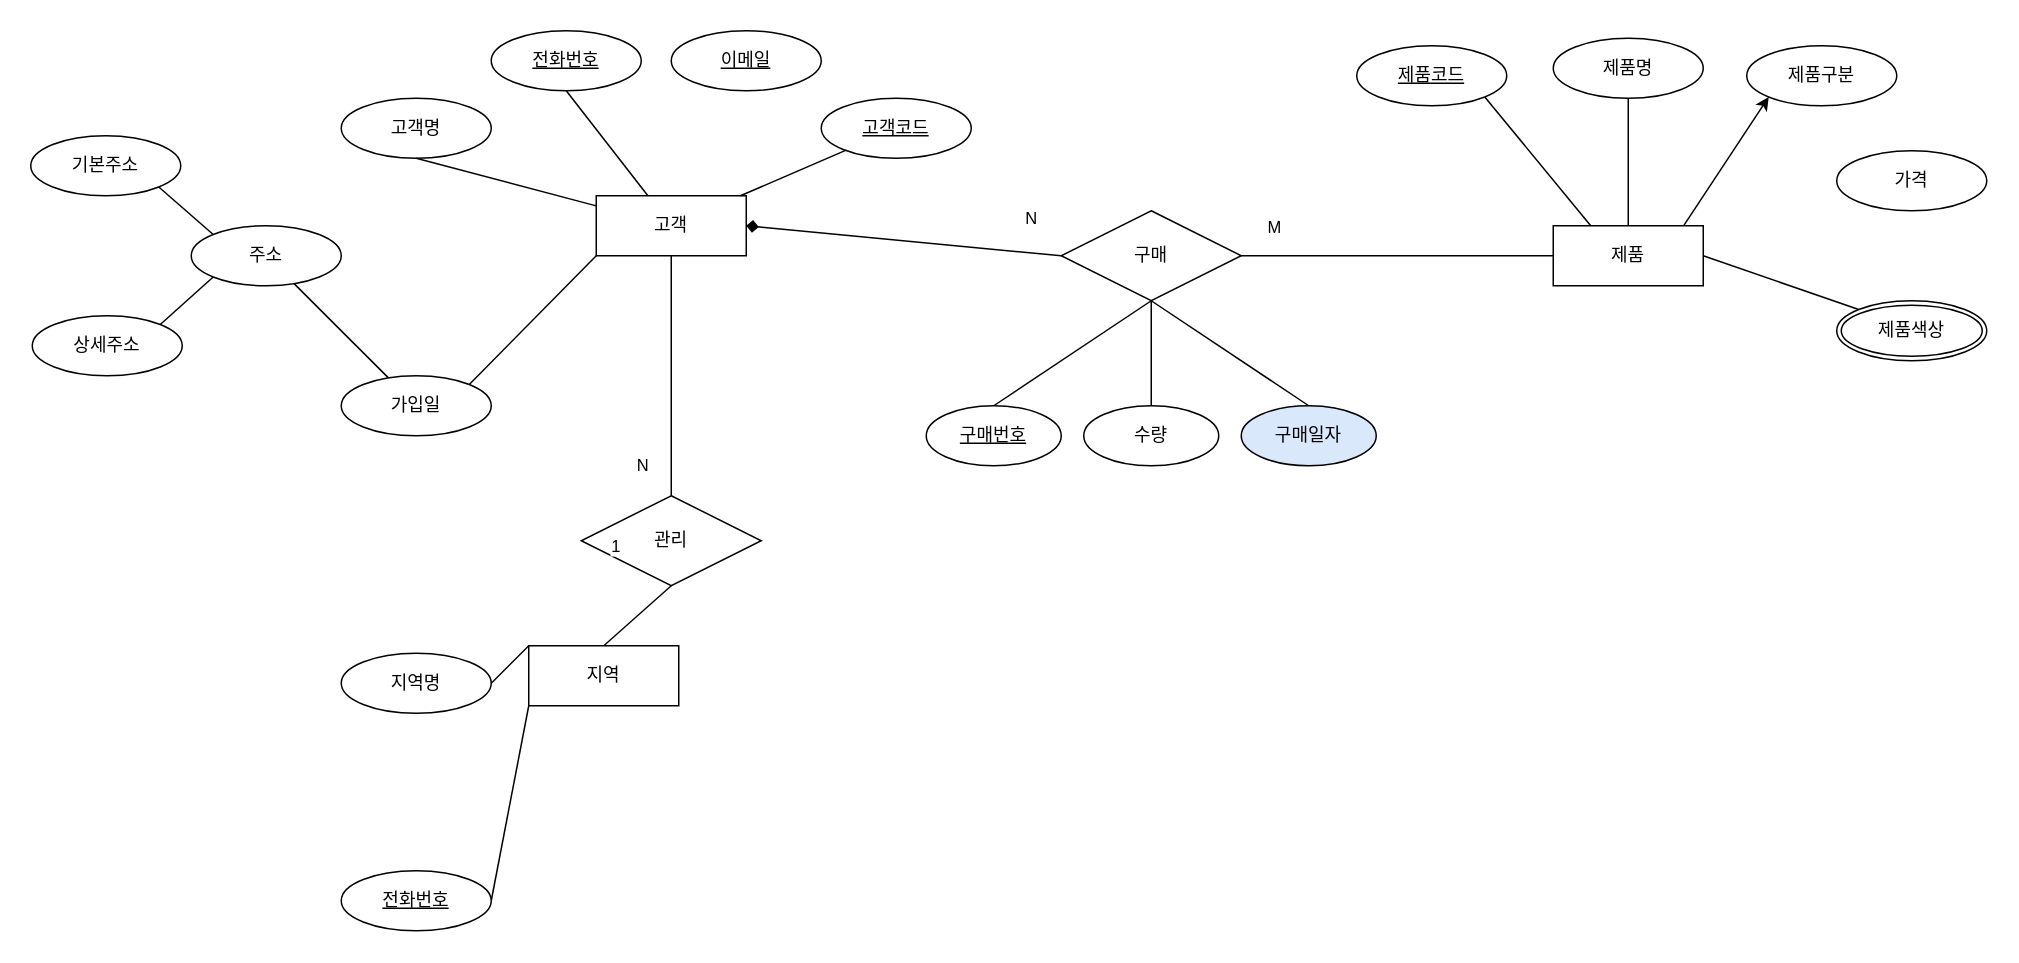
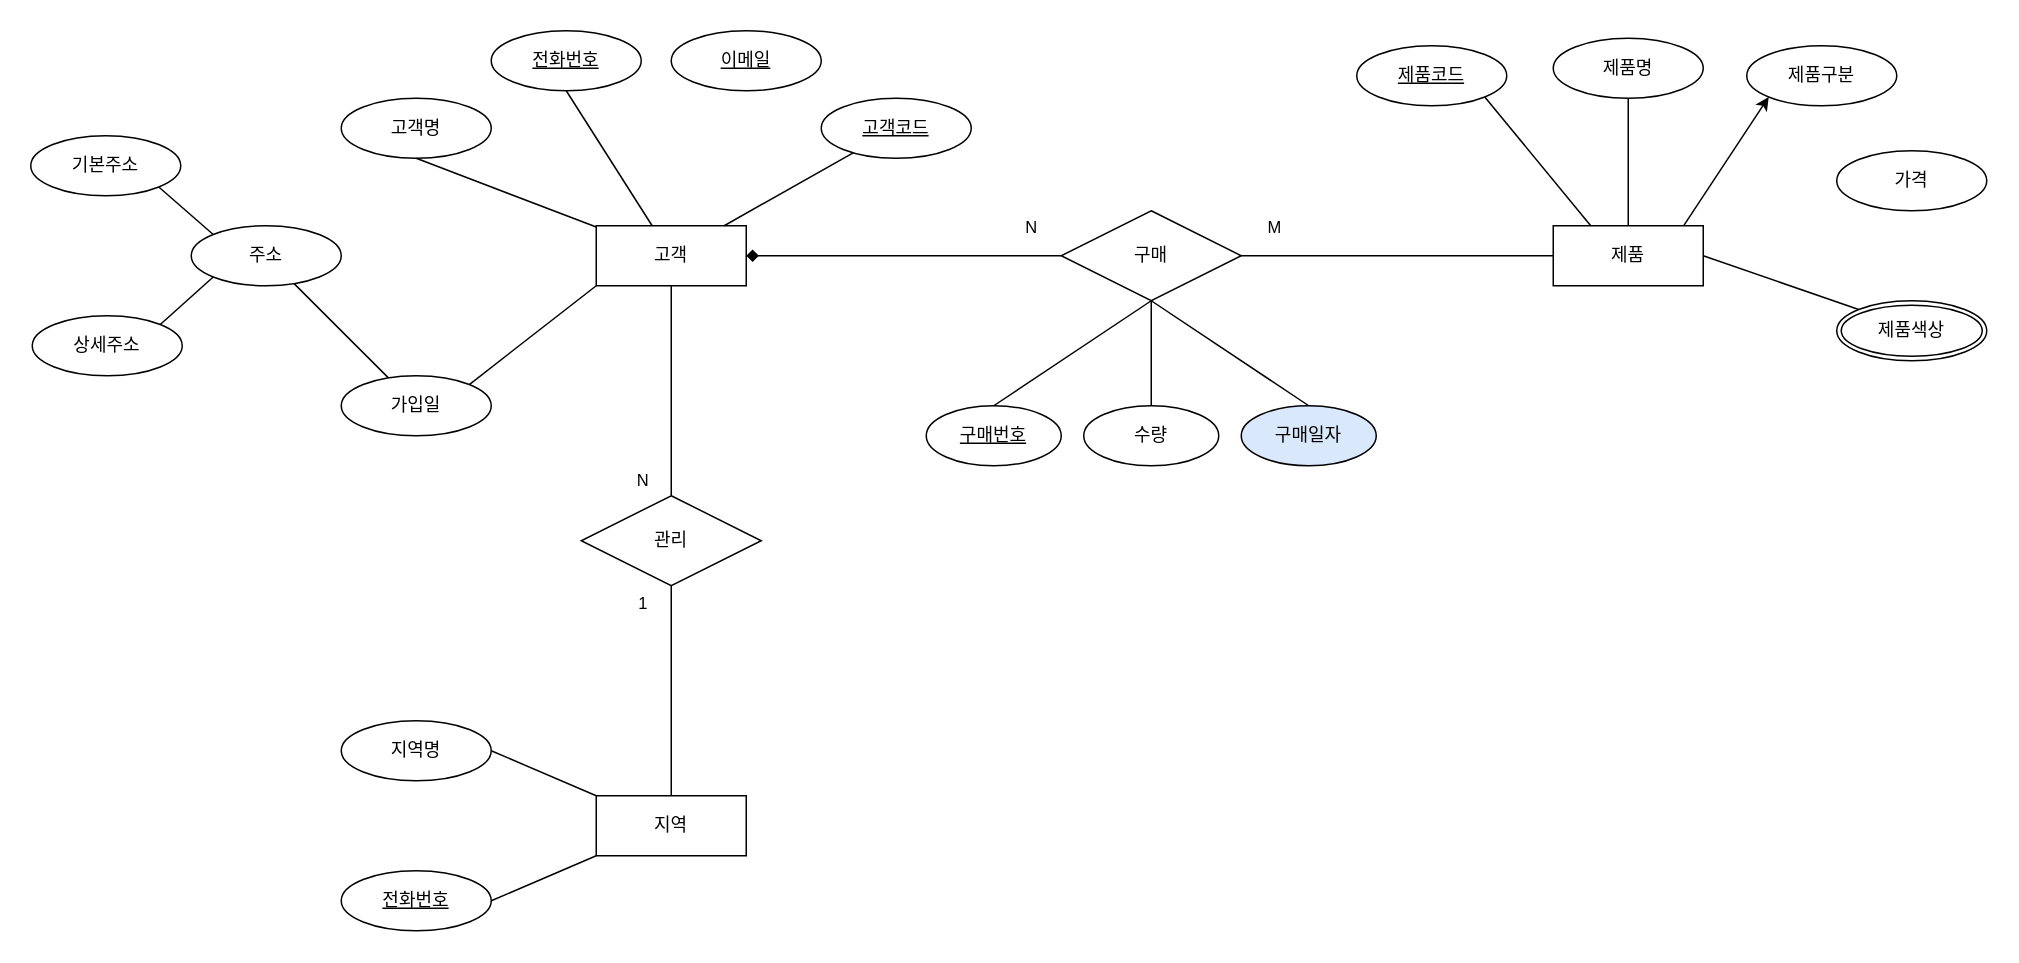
node "고객": moved (671, 226) -> (671, 256)
node "지역": moved (604, 676) -> (671, 826)
node "지역명": moved (416, 683) -> (416, 751)
